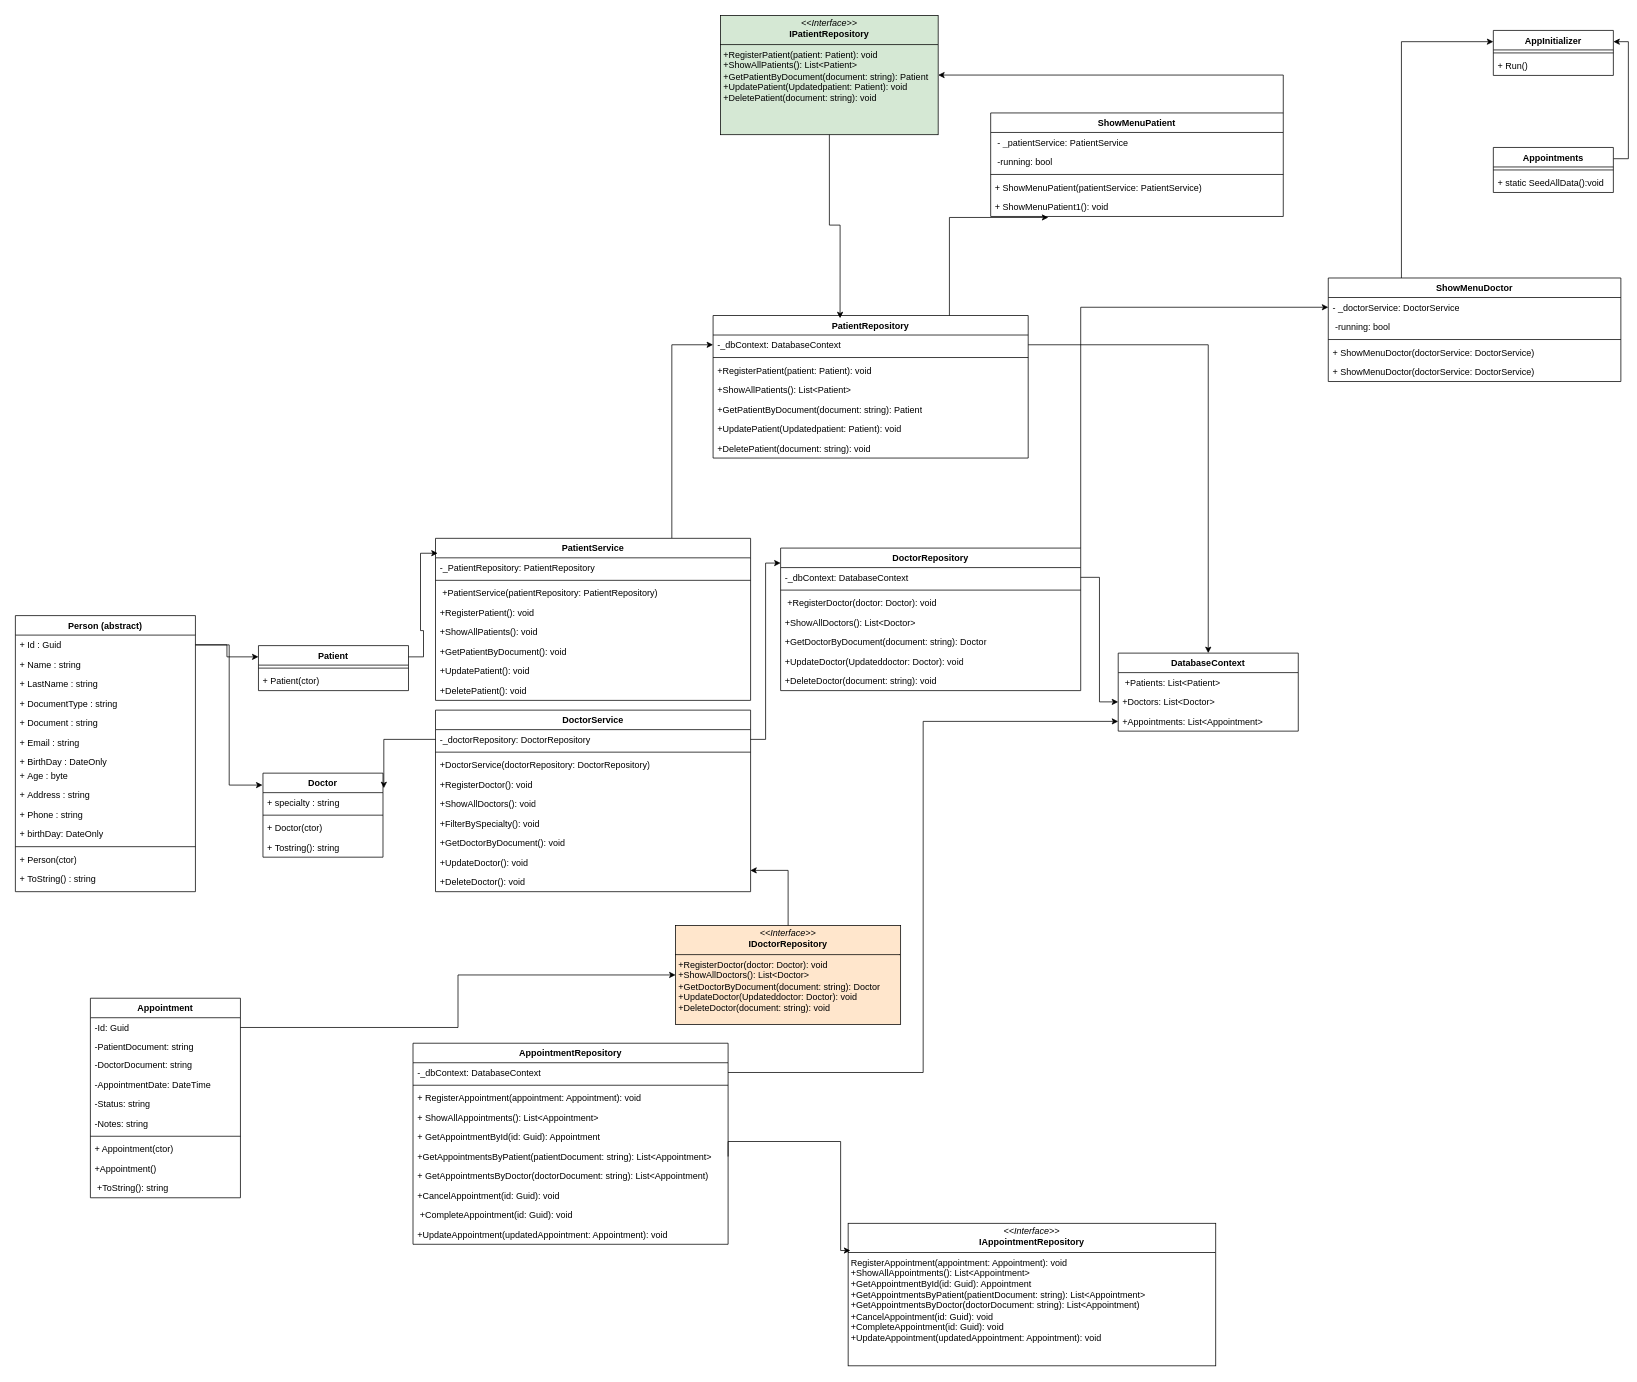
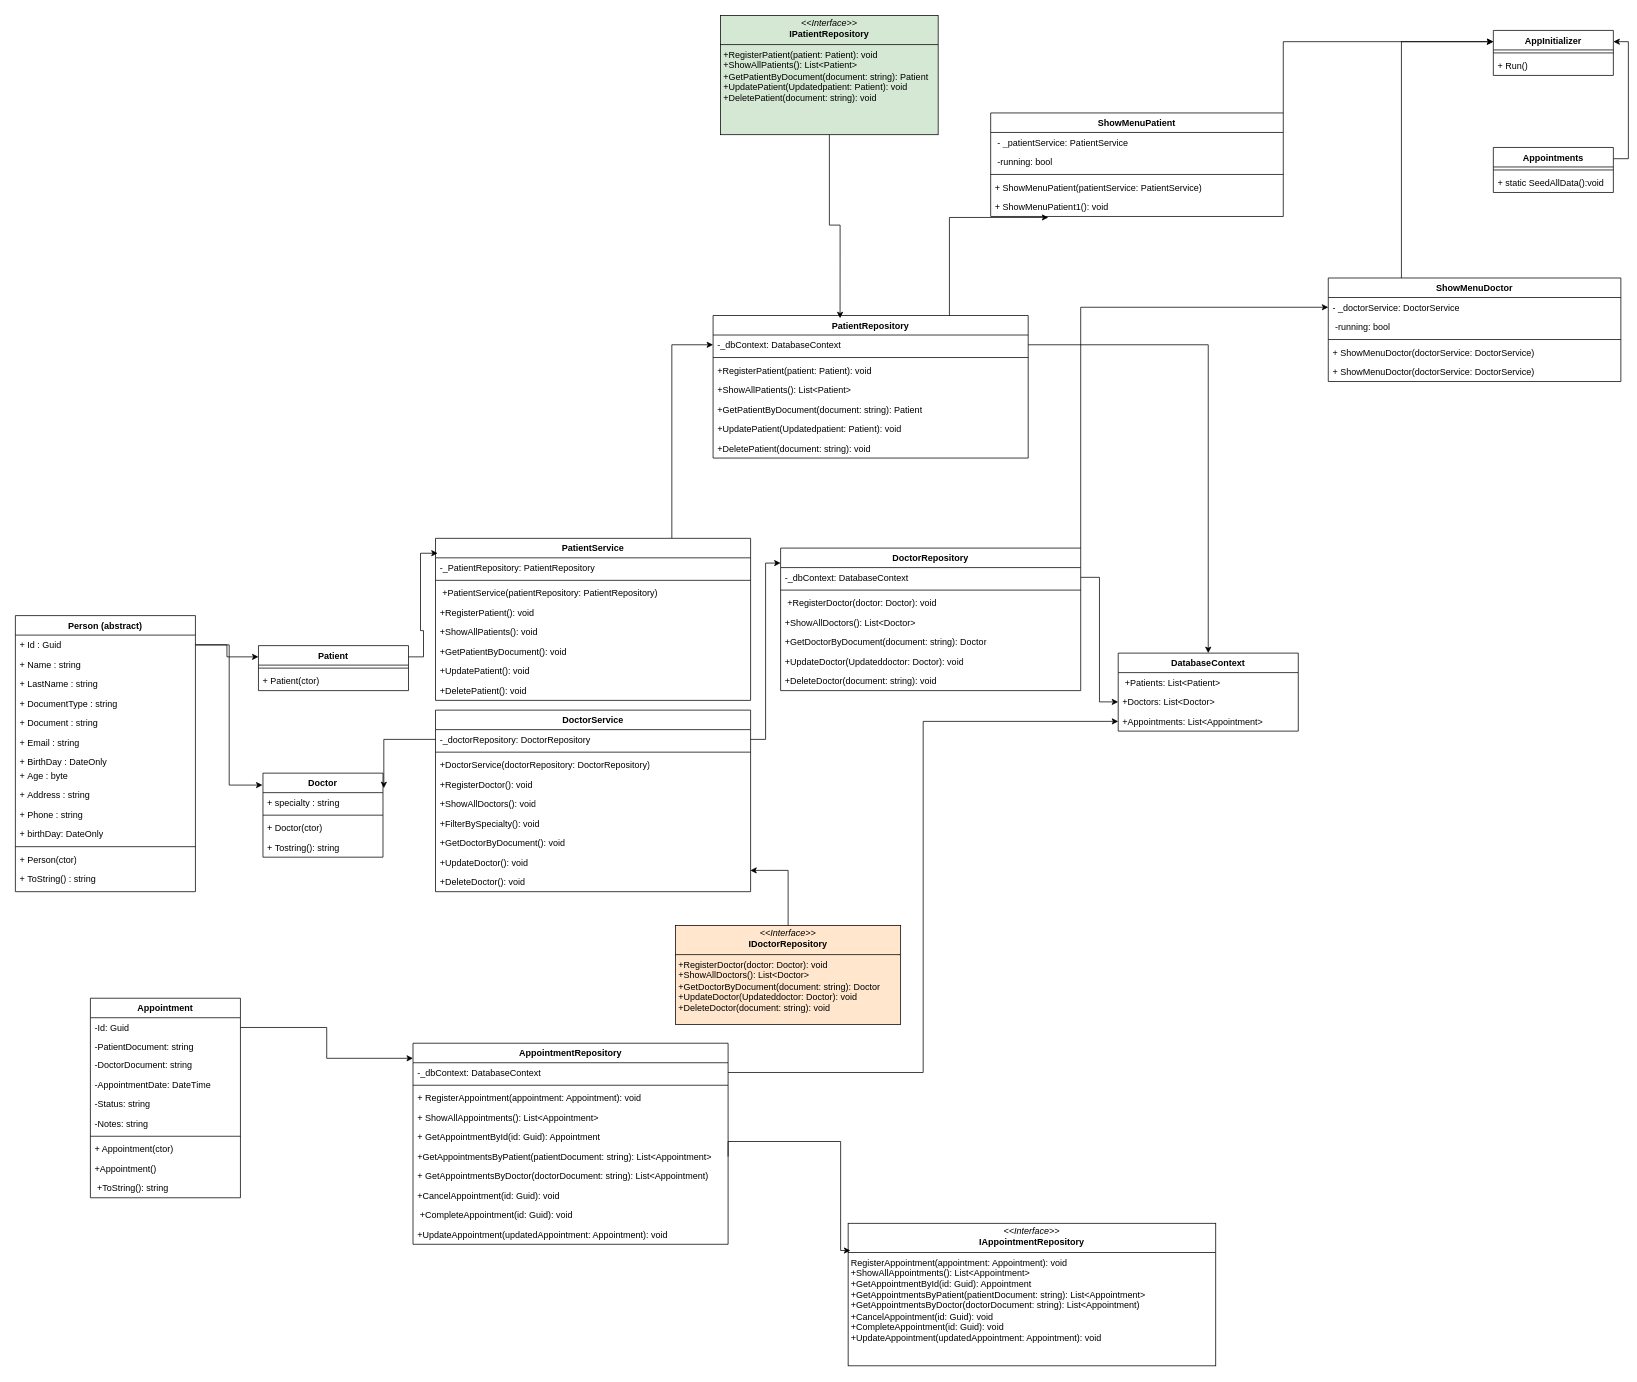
edge "ShowMenuPatient" -> "<<Interface>> IPatientRepository +RegisterPatient(patient: Patient): void +ShowAllPatients(): List<Patient> +GetPatientByDocument(document: string): Patient +UpdatePatient(Updatedpatient: Patient): void +DeletePatient(document: string): void": now "ShowMenuPatient" -> "AppInitializer"
edge "-Id: Guid" -> "<<Interface>> IDoctorRepository +RegisterDoctor(doctor: Doctor): void +ShowAllDoctors(): List<Doctor> +GetDoctorByDocument(document: string): Doctor +UpdateDoctor(Updateddoctor: Doctor): void +DeleteDoctor(document: string): void": now "-Id: Guid" -> "AppointmentRepository"
